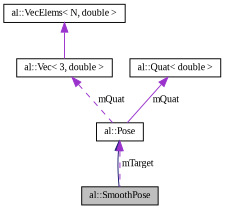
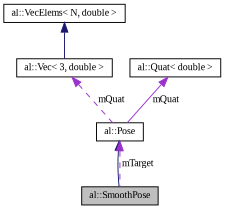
edge "al::Vec< 3, double >" -> "al::VecElems< N, double >": color darkorchid3 -> midnightblue
